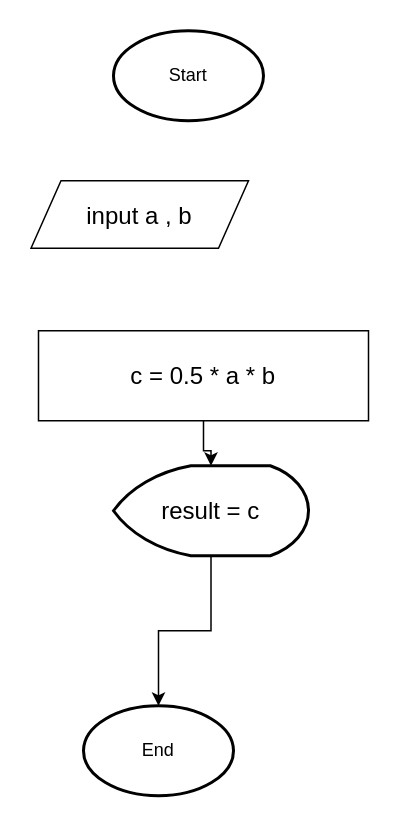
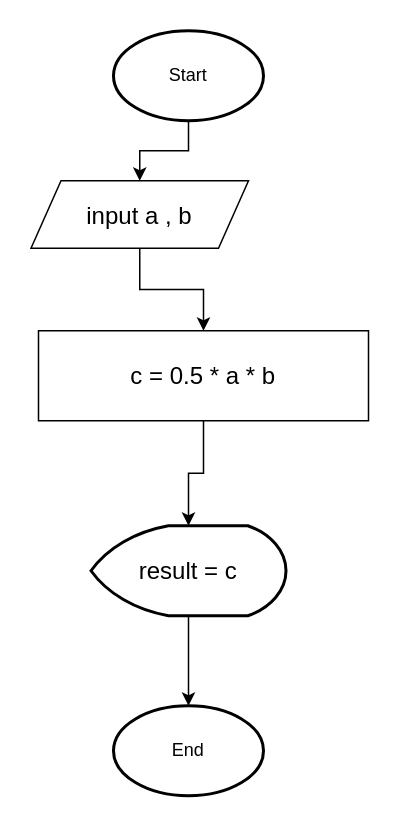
edge "Start" -> "input a , b": added
edge "input a , b" -> "c = 0.5 * a * b": added
node "result = c": moved (211, 511) -> (188, 571)
node "End": moved (158, 751) -> (188, 751)
